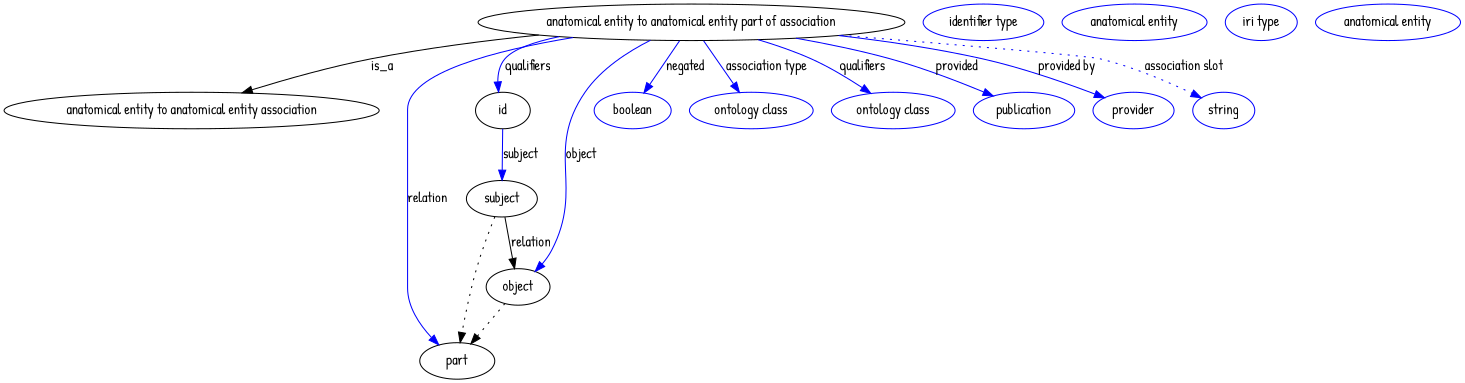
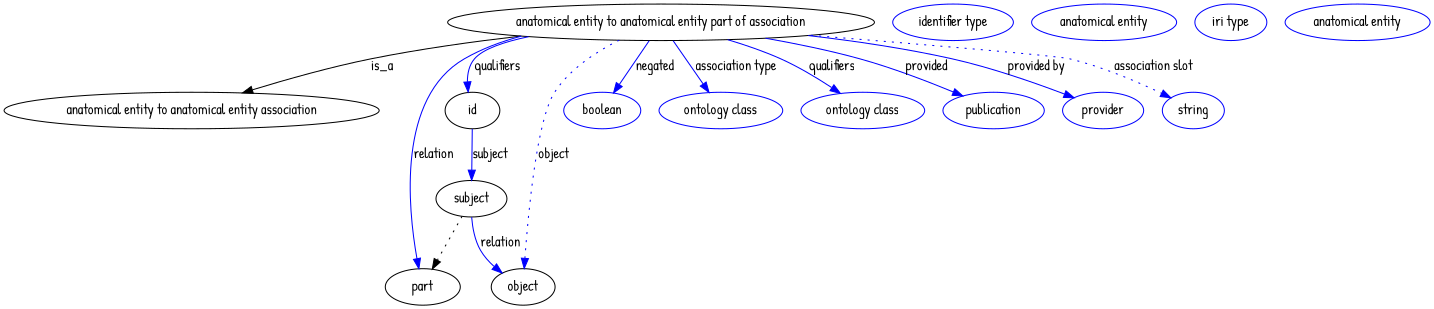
edge "anatomical entity to anatomical entity part of association" -> "object": style solid -> dotted
edge "subject" -> "object": color black -> blue
edge "object" -> "part": removed
